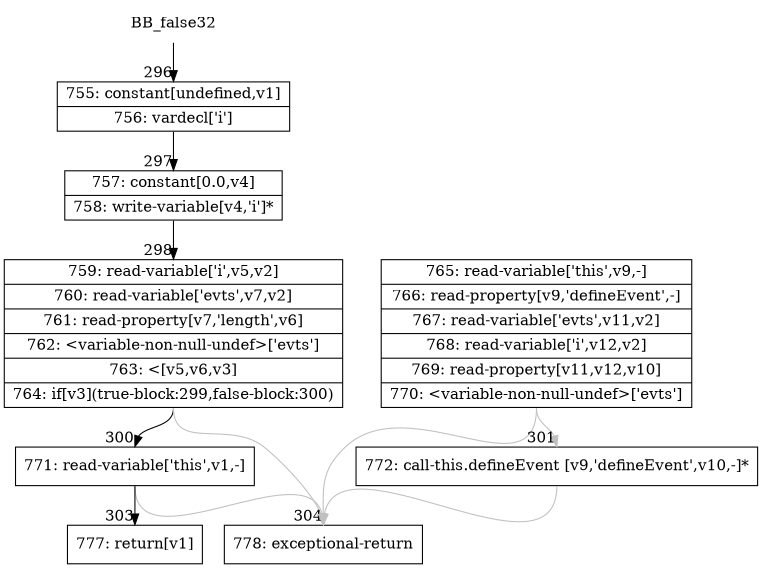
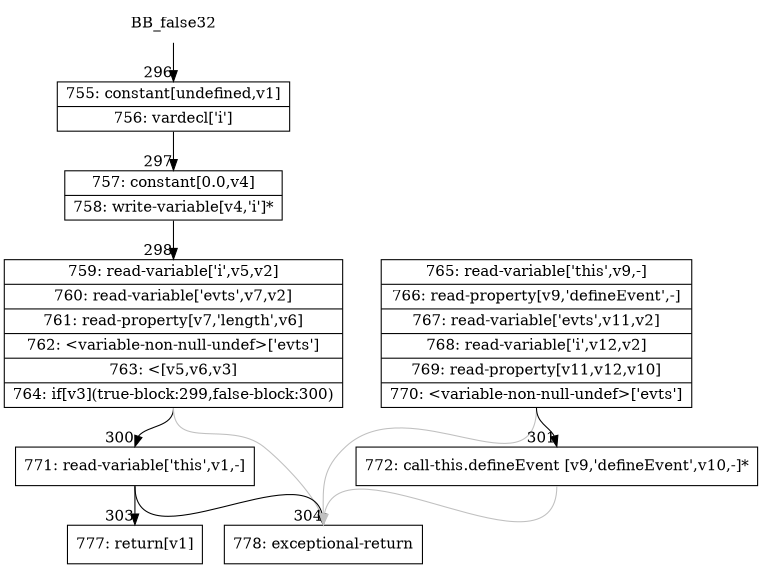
edge "765: read-variable['this',v9,-]" -> "772: call-this.defineEvent [v9,'defineEvent',v10,-]*": color gray -> black
edge "771: read-variable['this',v1,-]" -> "778: exceptional-return": color gray -> black
